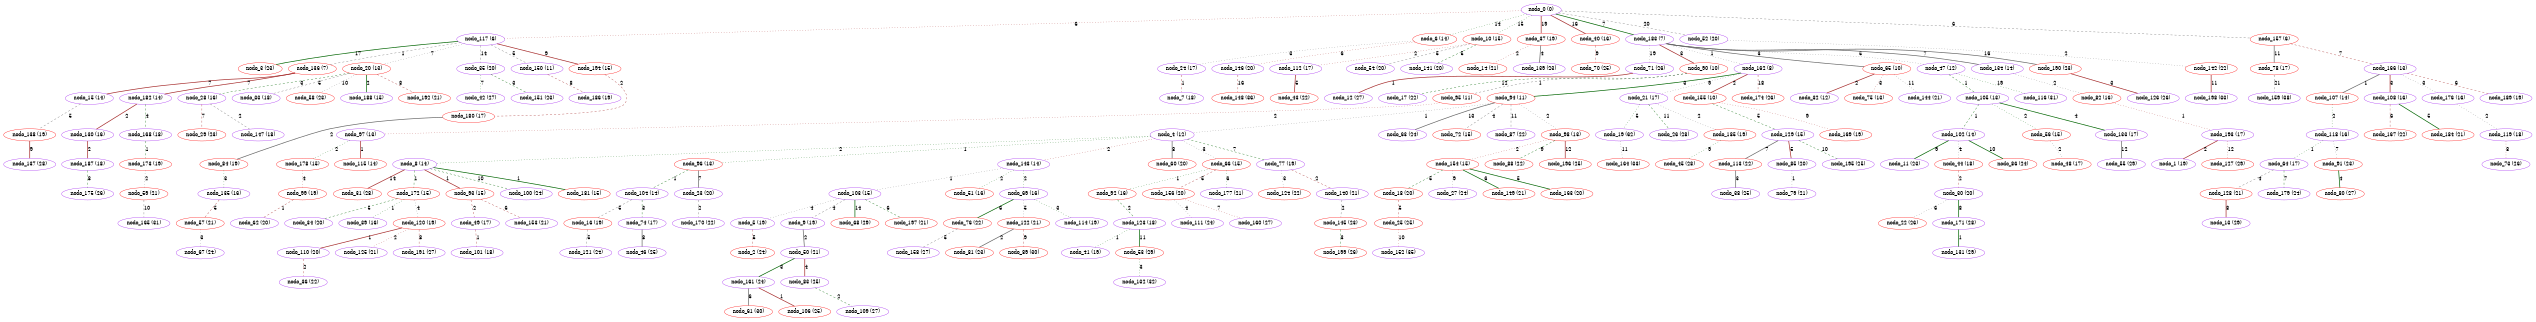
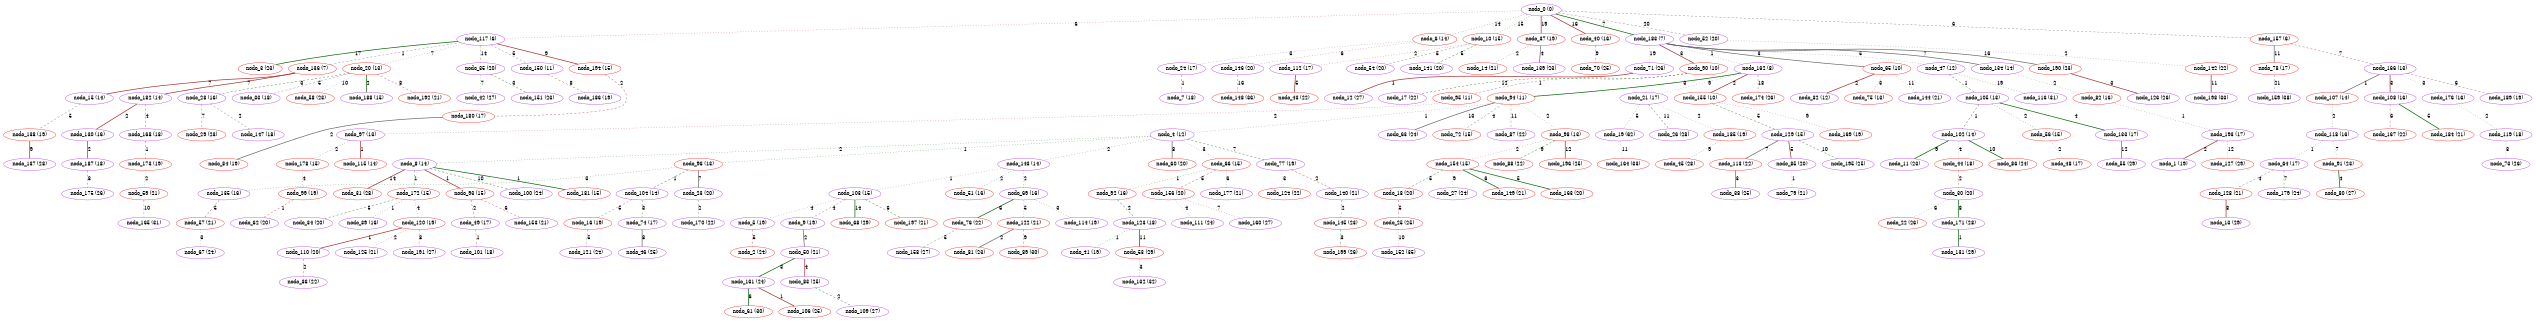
edge "nodo_84 (19)" -- "nodo_135 (16)": now "nodo_96 (13)" -- "nodo_135 (16)"
edge "nodo_161 (24)" -- "nodo_61 (30)": color gray40 -> darkgreen
